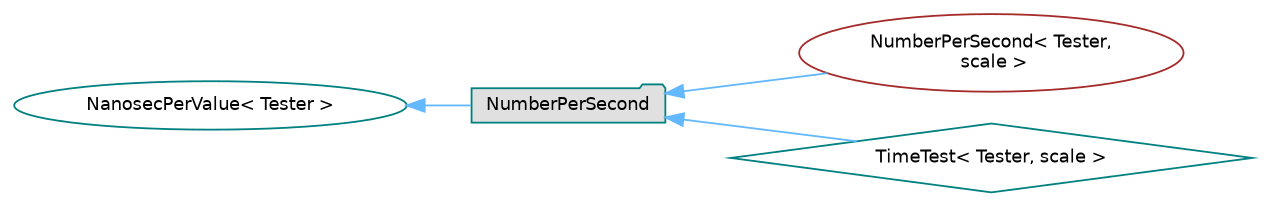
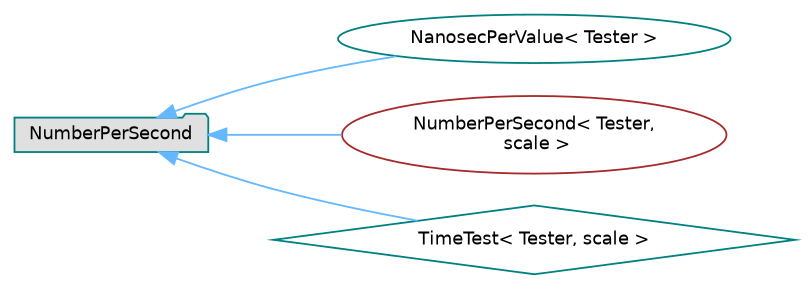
edge "NumberPerSecond" -> "NanosecPerValue< Tester >": reversed
